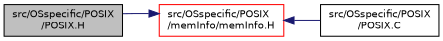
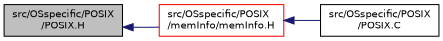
edge "src/OSspecific/POSIX /POSIX.H" -> "src/OSspecific/POSIX /memInfo/memInfo.H": reversed
